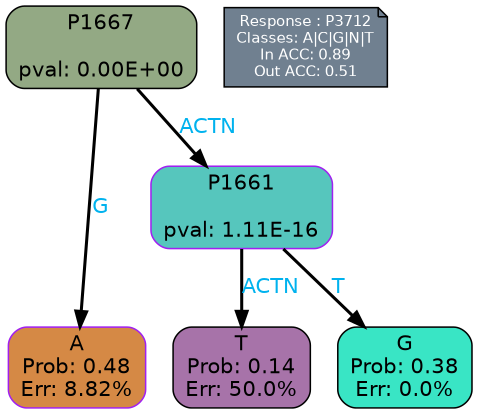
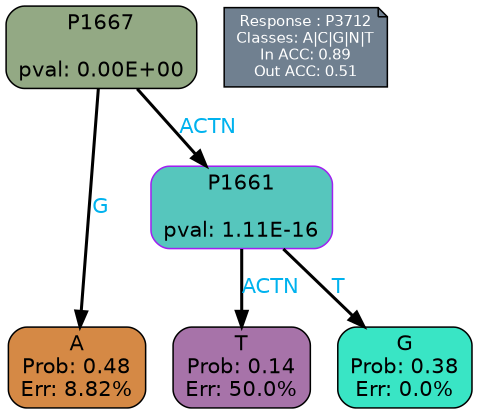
node "A Prob: 0.48 Err: 8.82%": color purple -> black
